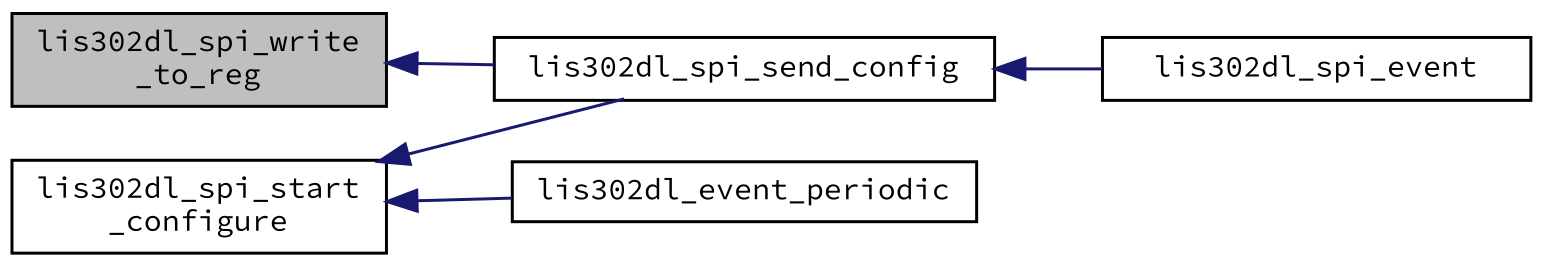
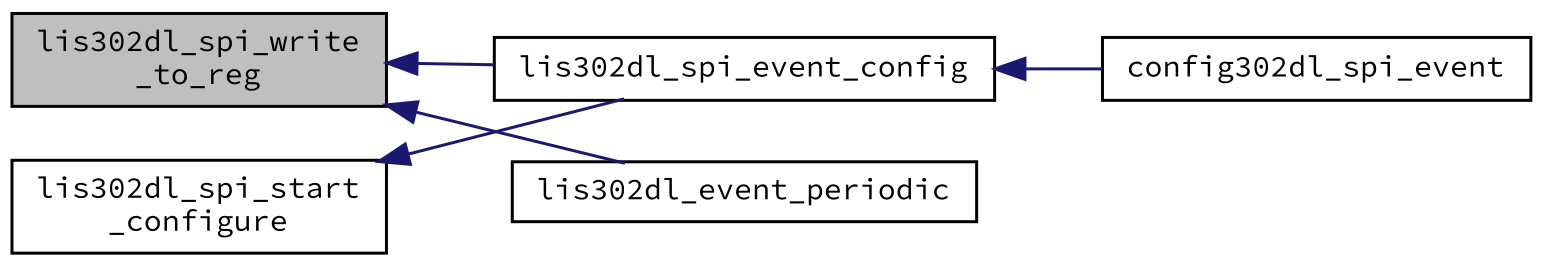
node "lis302dl_spi_send_config": label "lis302dl_spi_send_config" -> "lis302dl_spi_event_config"
node "lis302dl_spi_event": label "lis302dl_spi_event" -> "config302dl_spi_event"
edge "lis302dl_event_periodic" -> "lis302dl_spi_start _configure": now "lis302dl_event_periodic" -> "lis302dl_spi_write _to_reg"
